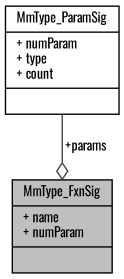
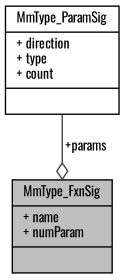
node "MmType_ParamSig": text "+ numParam" -> "+ direction"
